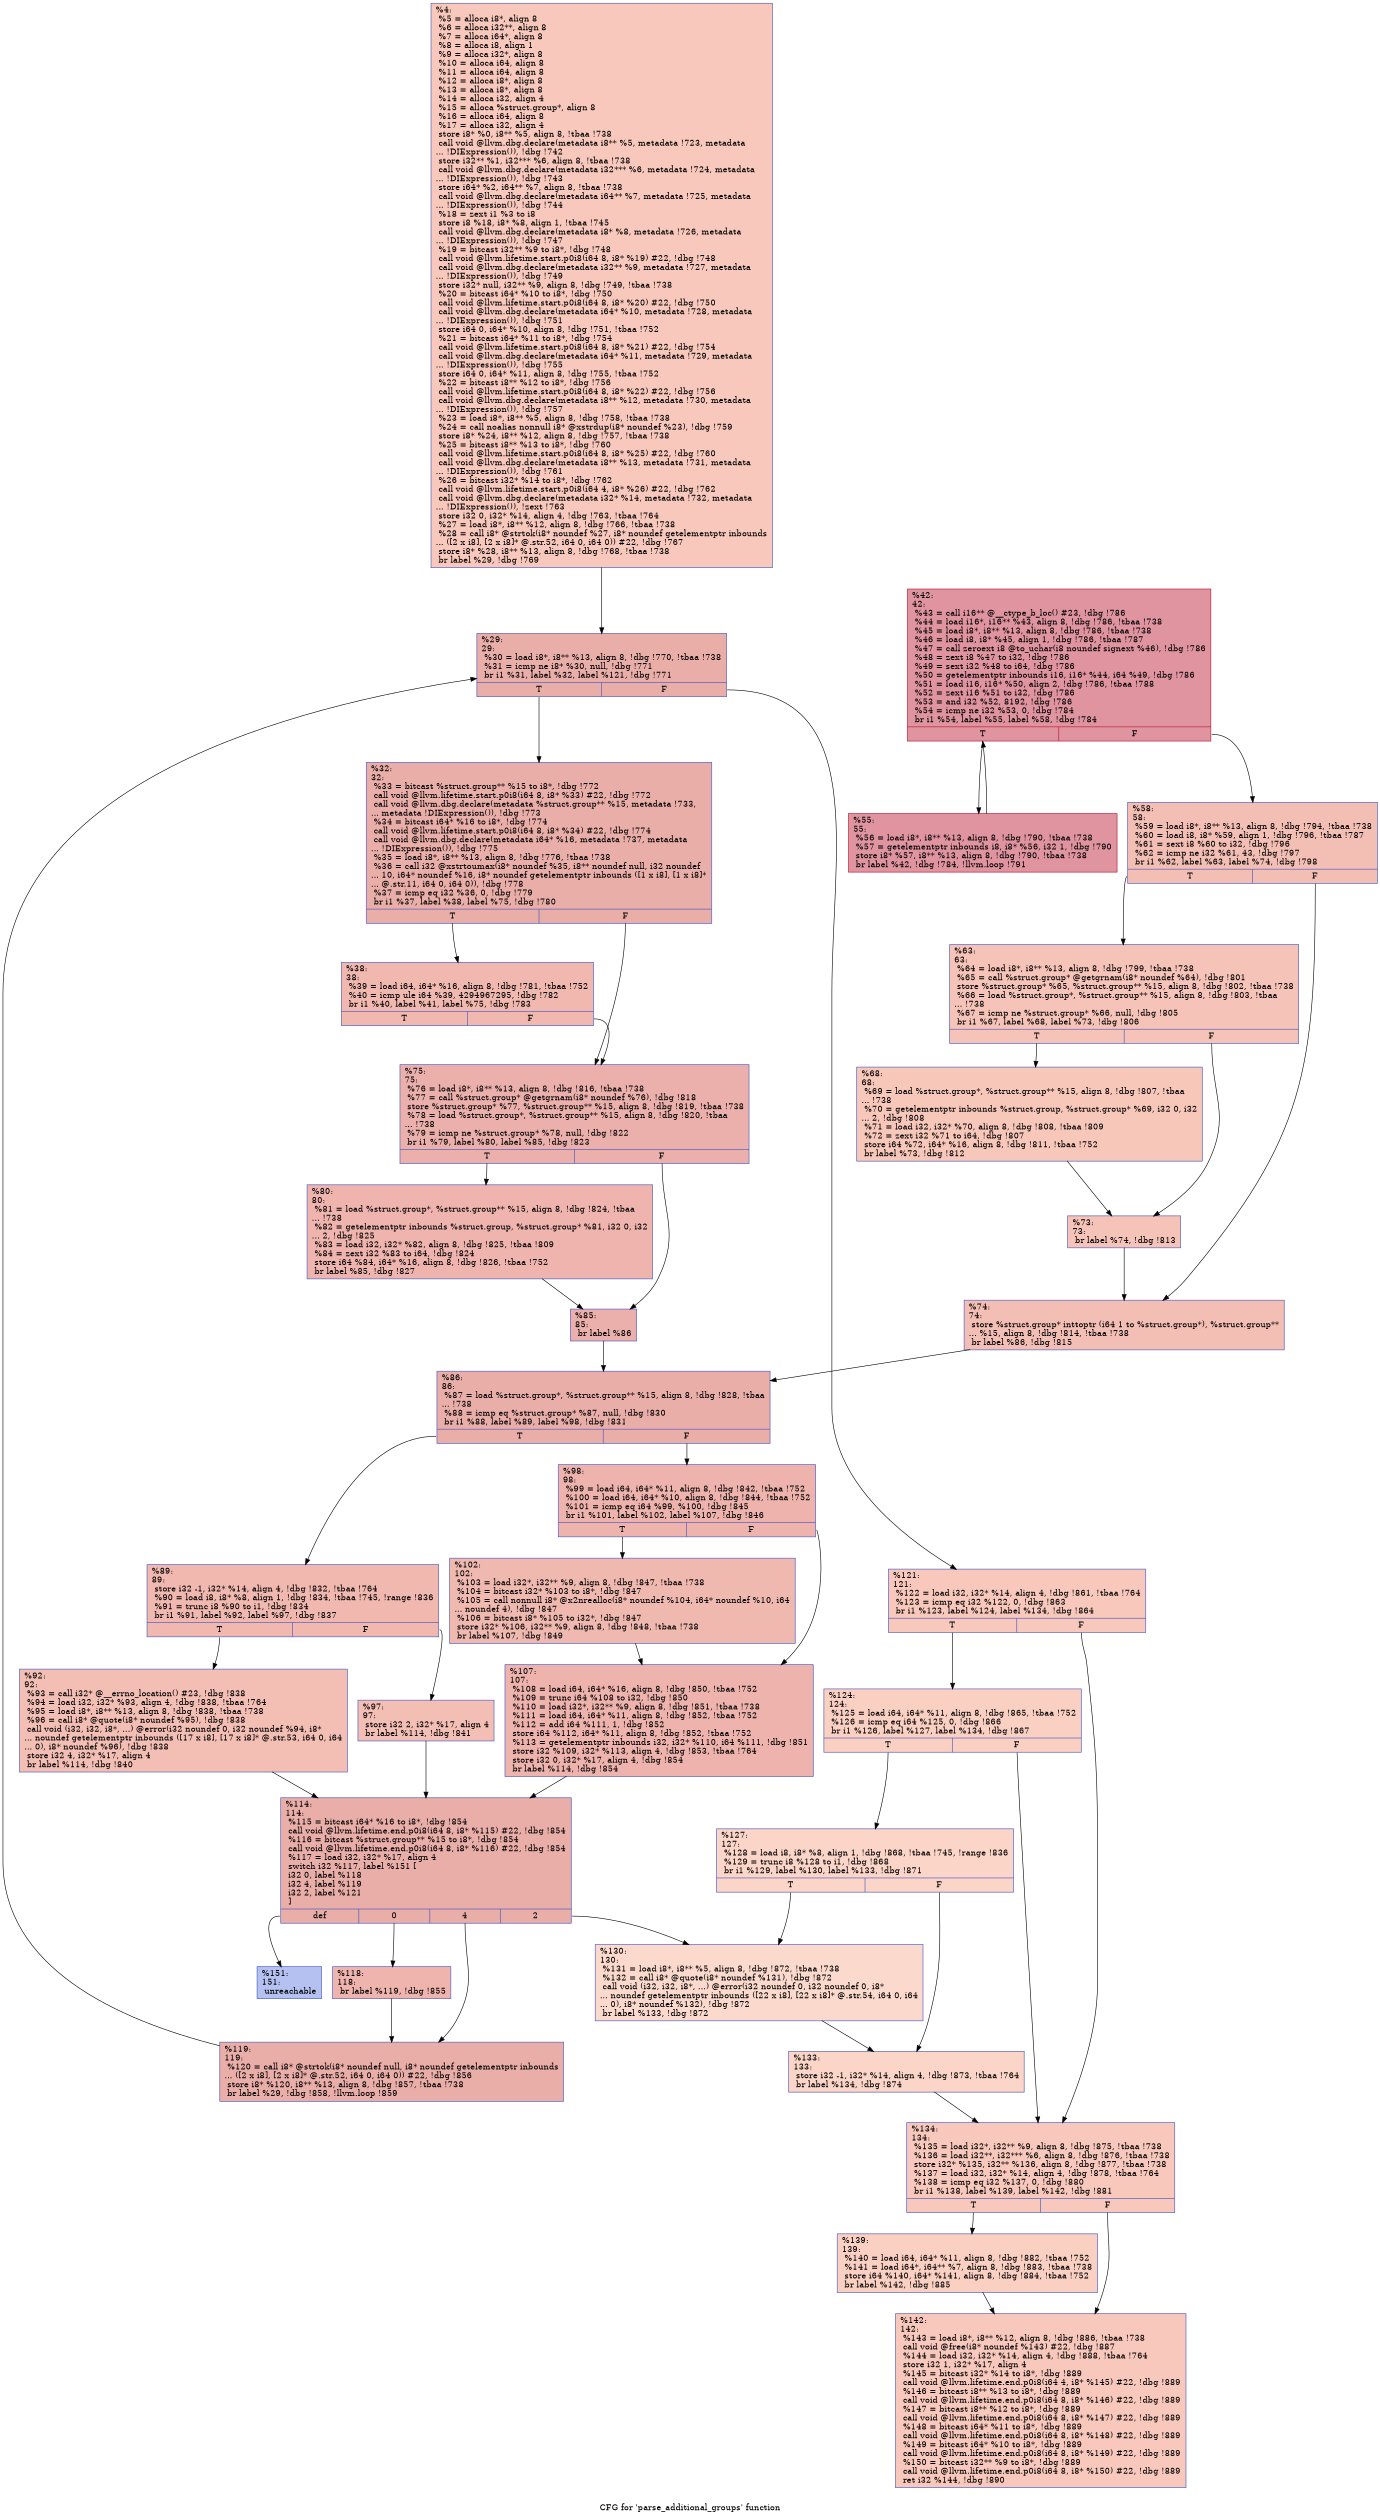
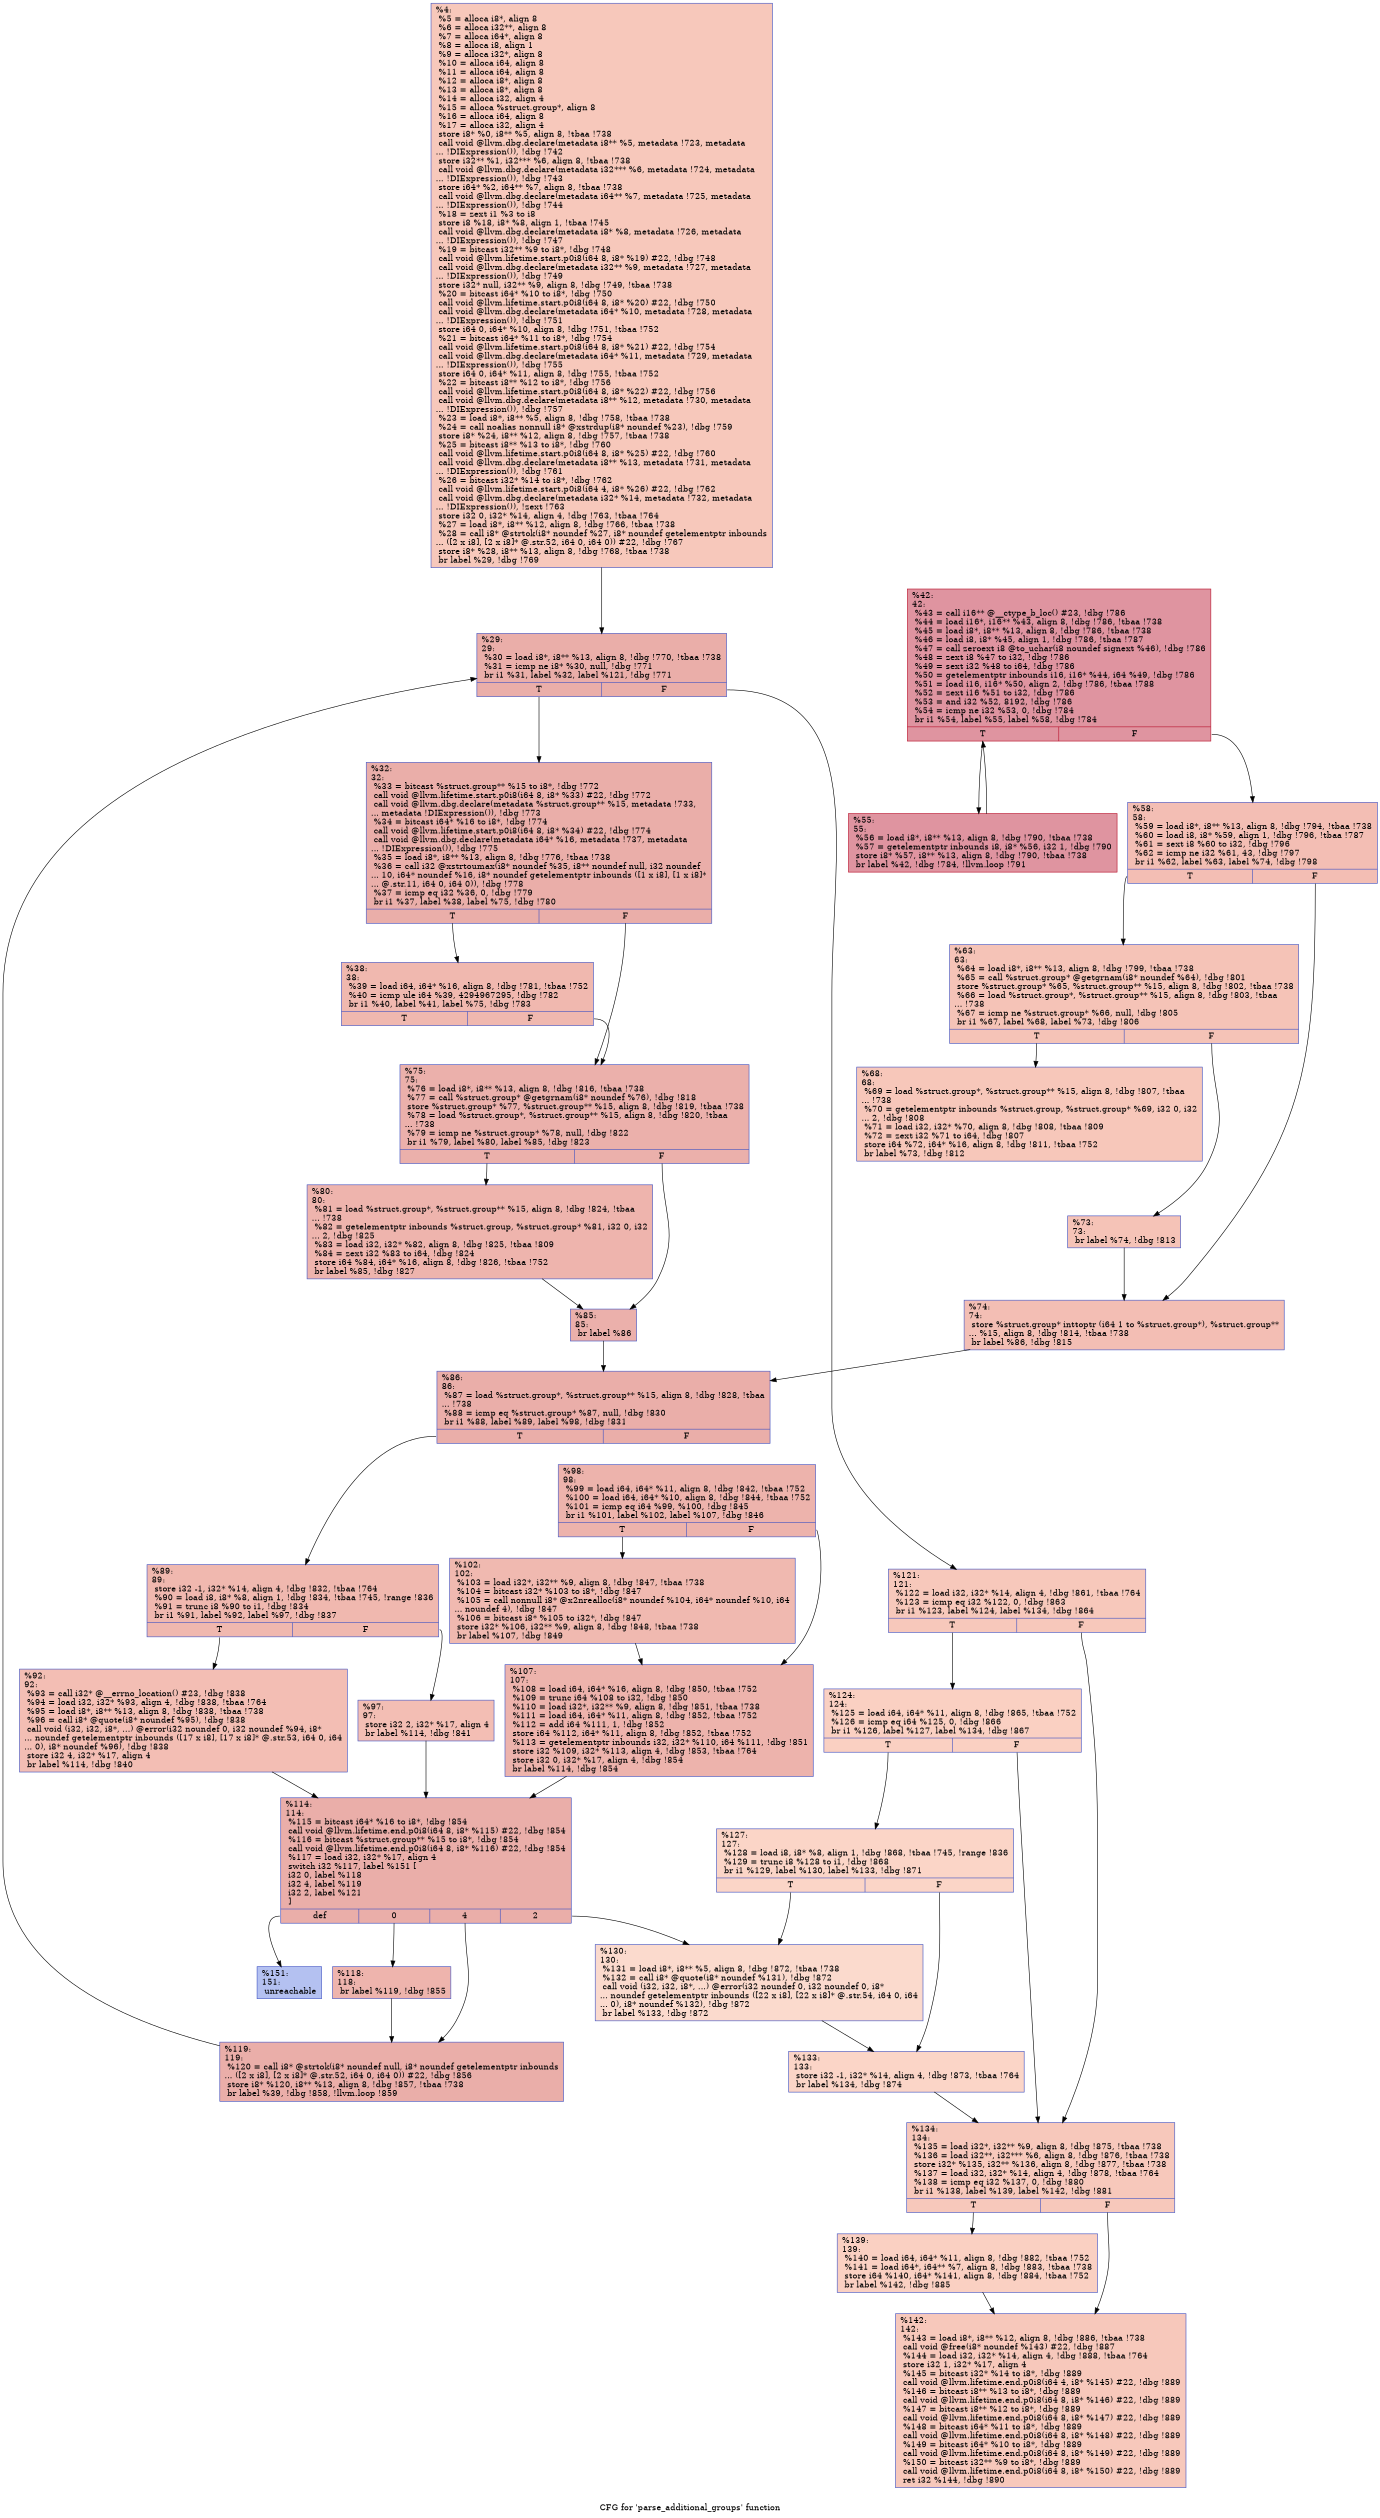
edge "%68:" -> "%73:": removed
edge "%86:" -> "%98:": removed
node "%119:": text "br label %29, !dbg !858, !llvm.loop !859" -> "br label %39, !dbg !858, !llvm.loop !859"
